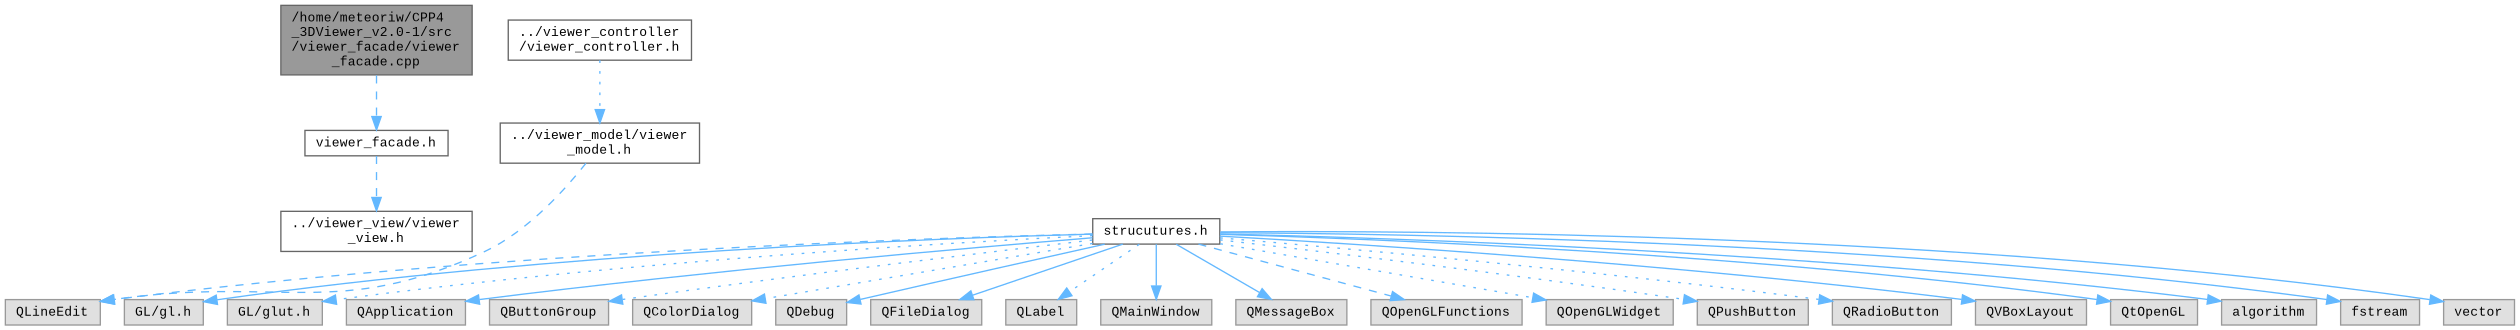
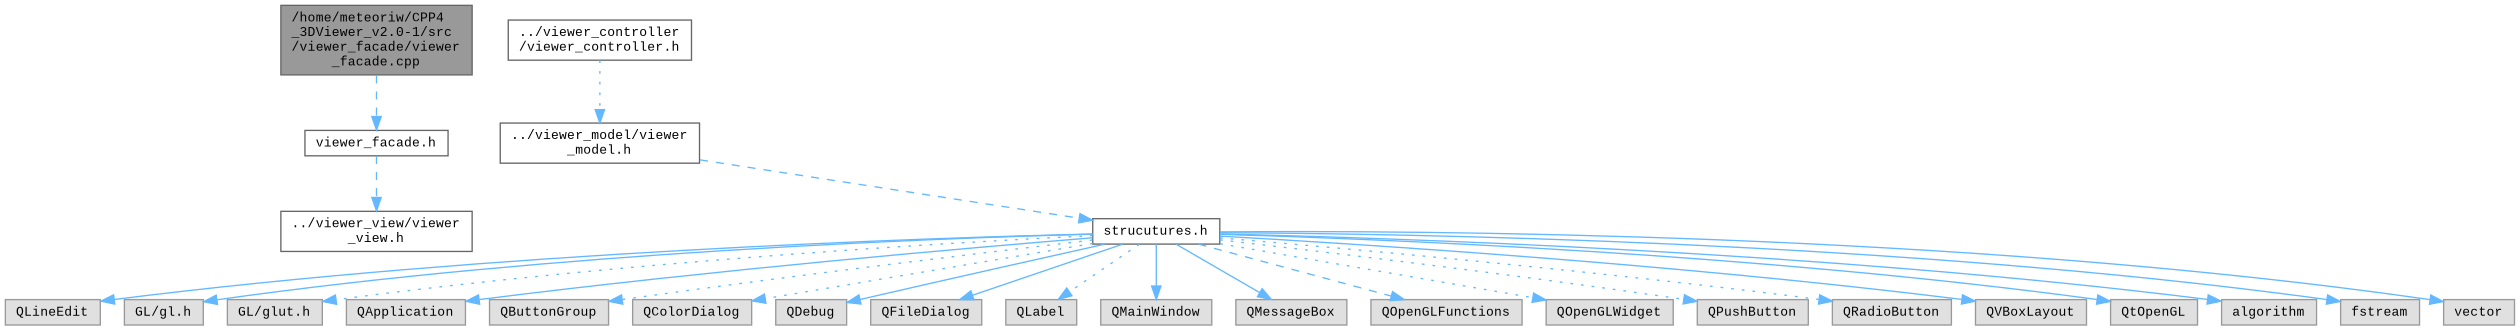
edge "../viewer_model/viewer _model.h" -> "QLineEdit": now "../viewer_model/viewer _model.h" -> "strucutures.h"
edge "strucutures.h" -> "QLineEdit": style dashed -> solid
